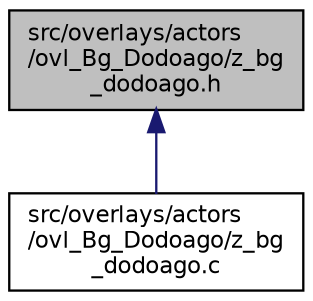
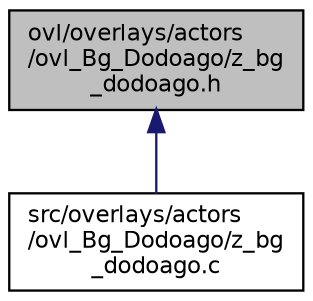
node "src/overlays/actors /ovl_Bg_Dodoago/z_bg _dodoago.h": label "src/overlays/actors /ovl_Bg_Dodoago/z_bg _dodoago.h" -> "ovl/overlays/actors /ovl_Bg_Dodoago/z_bg _dodoago.h"
